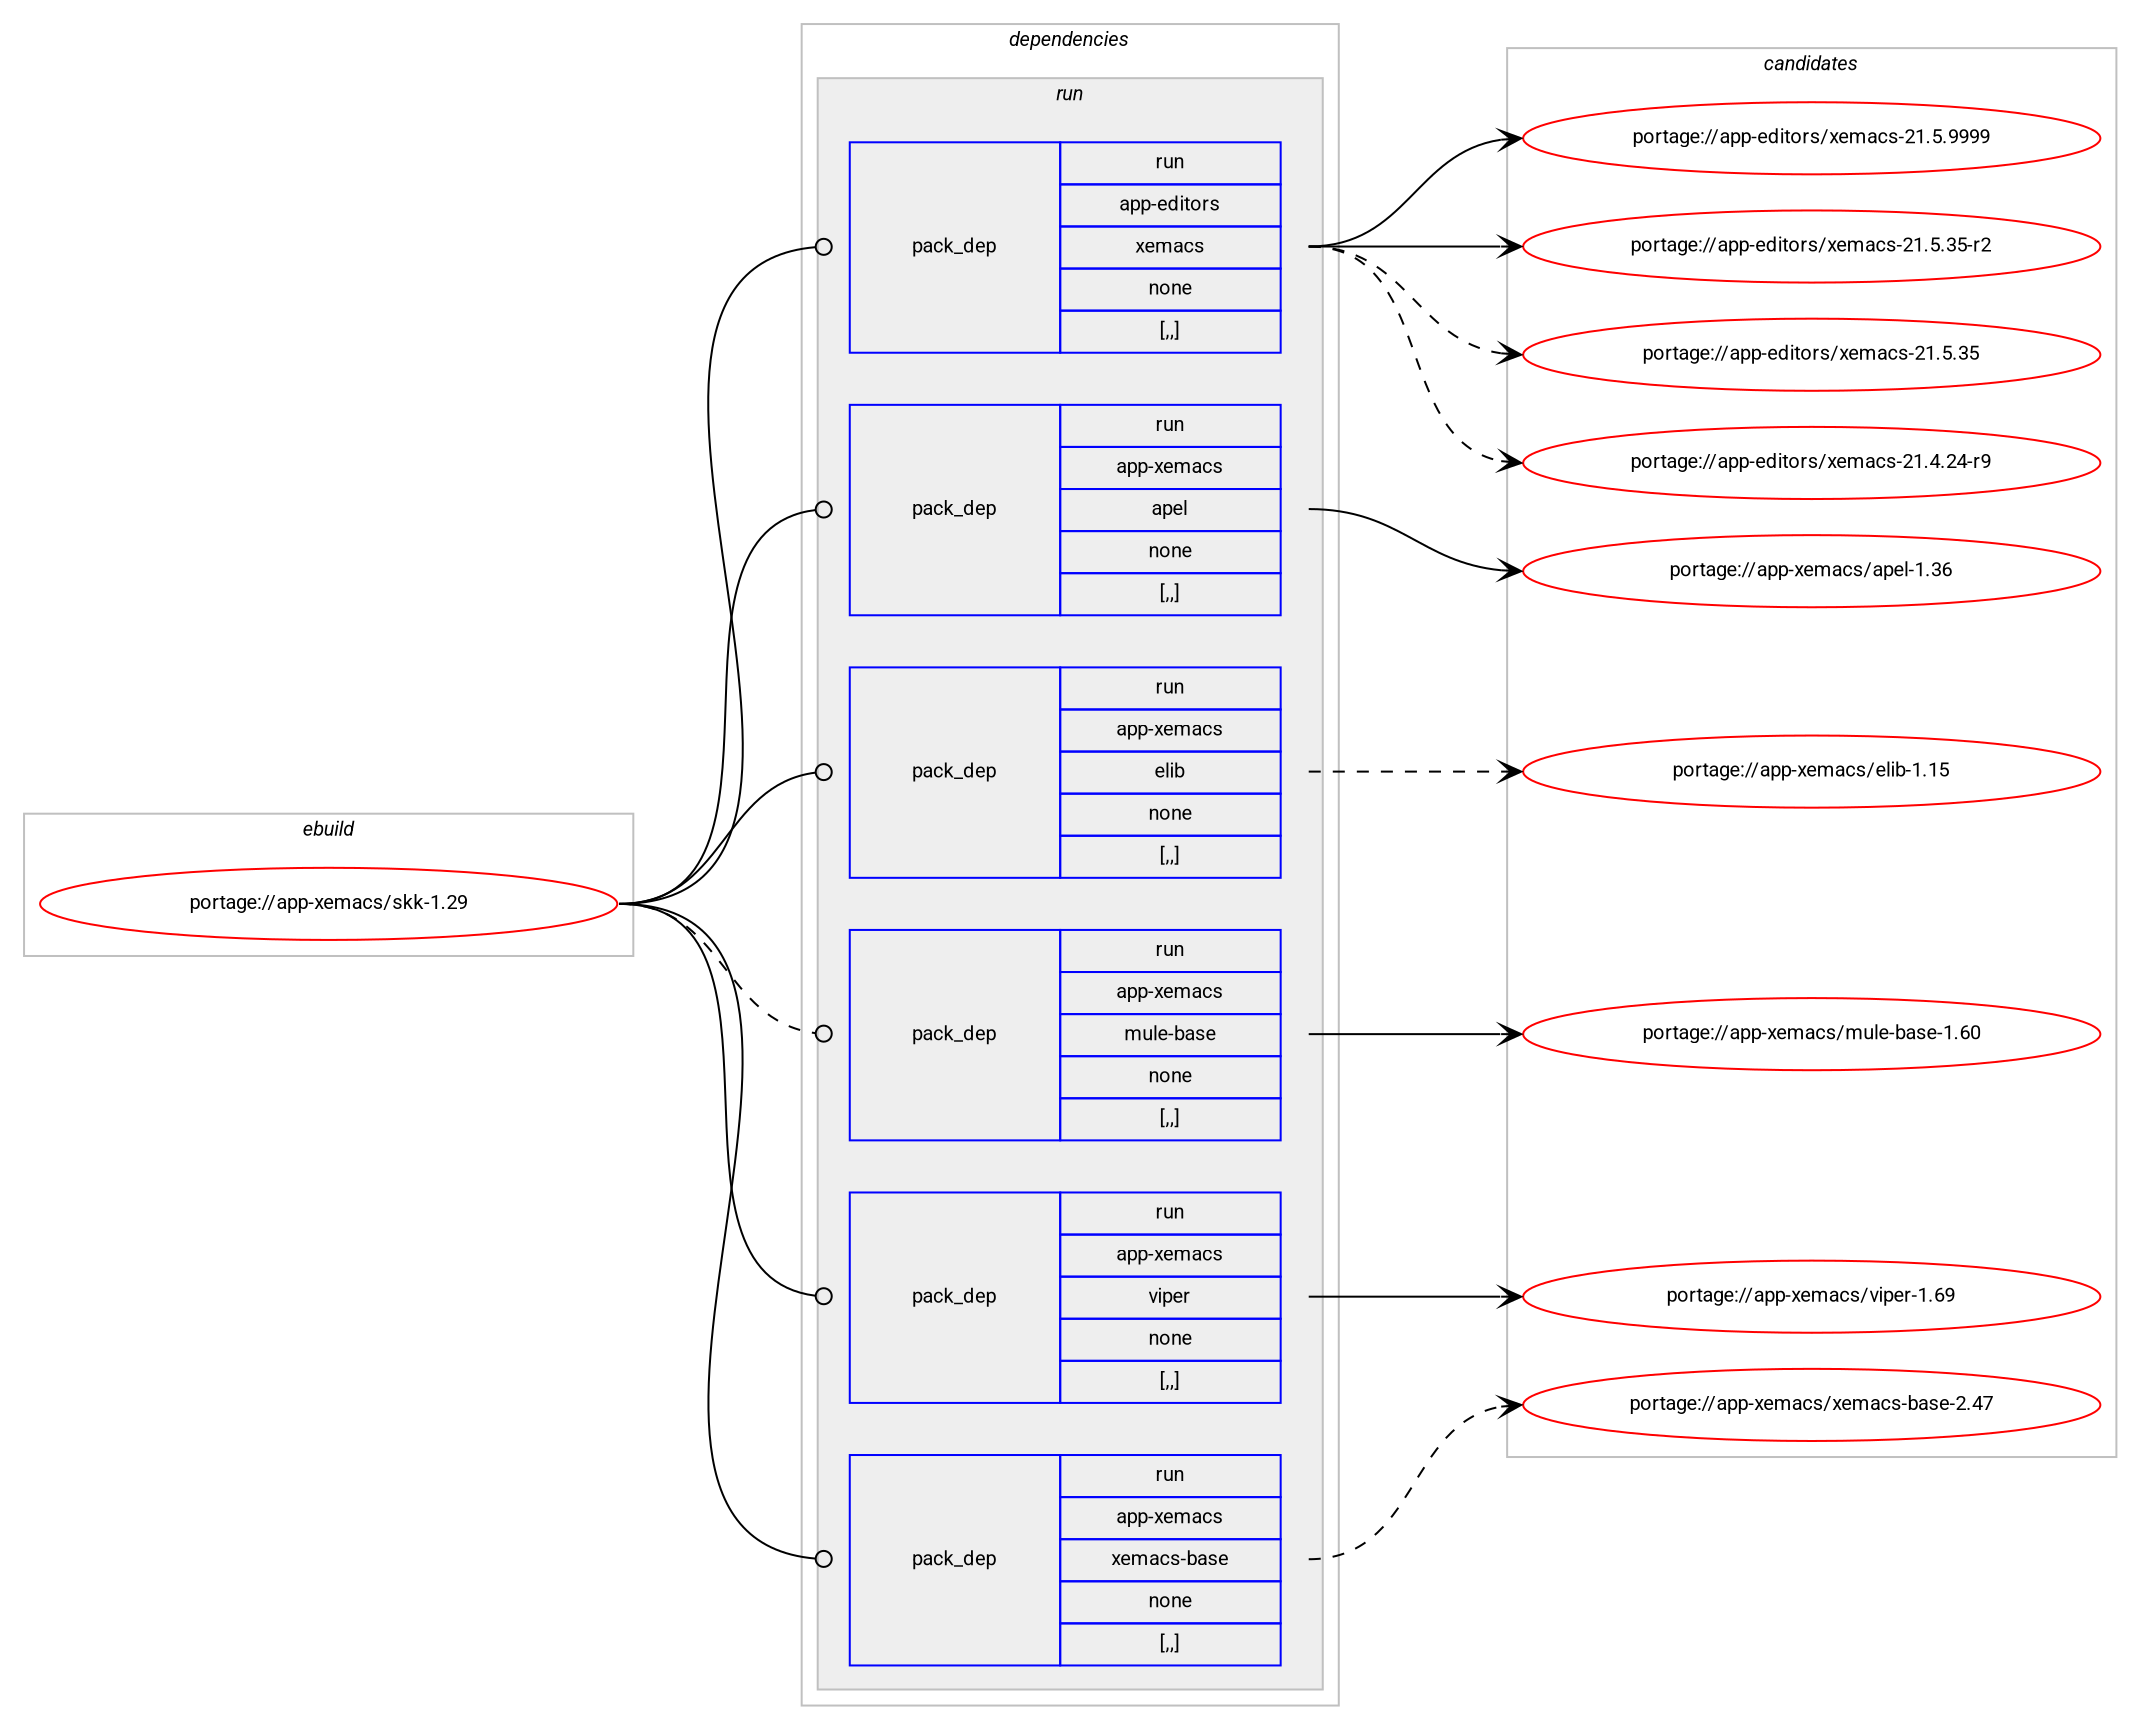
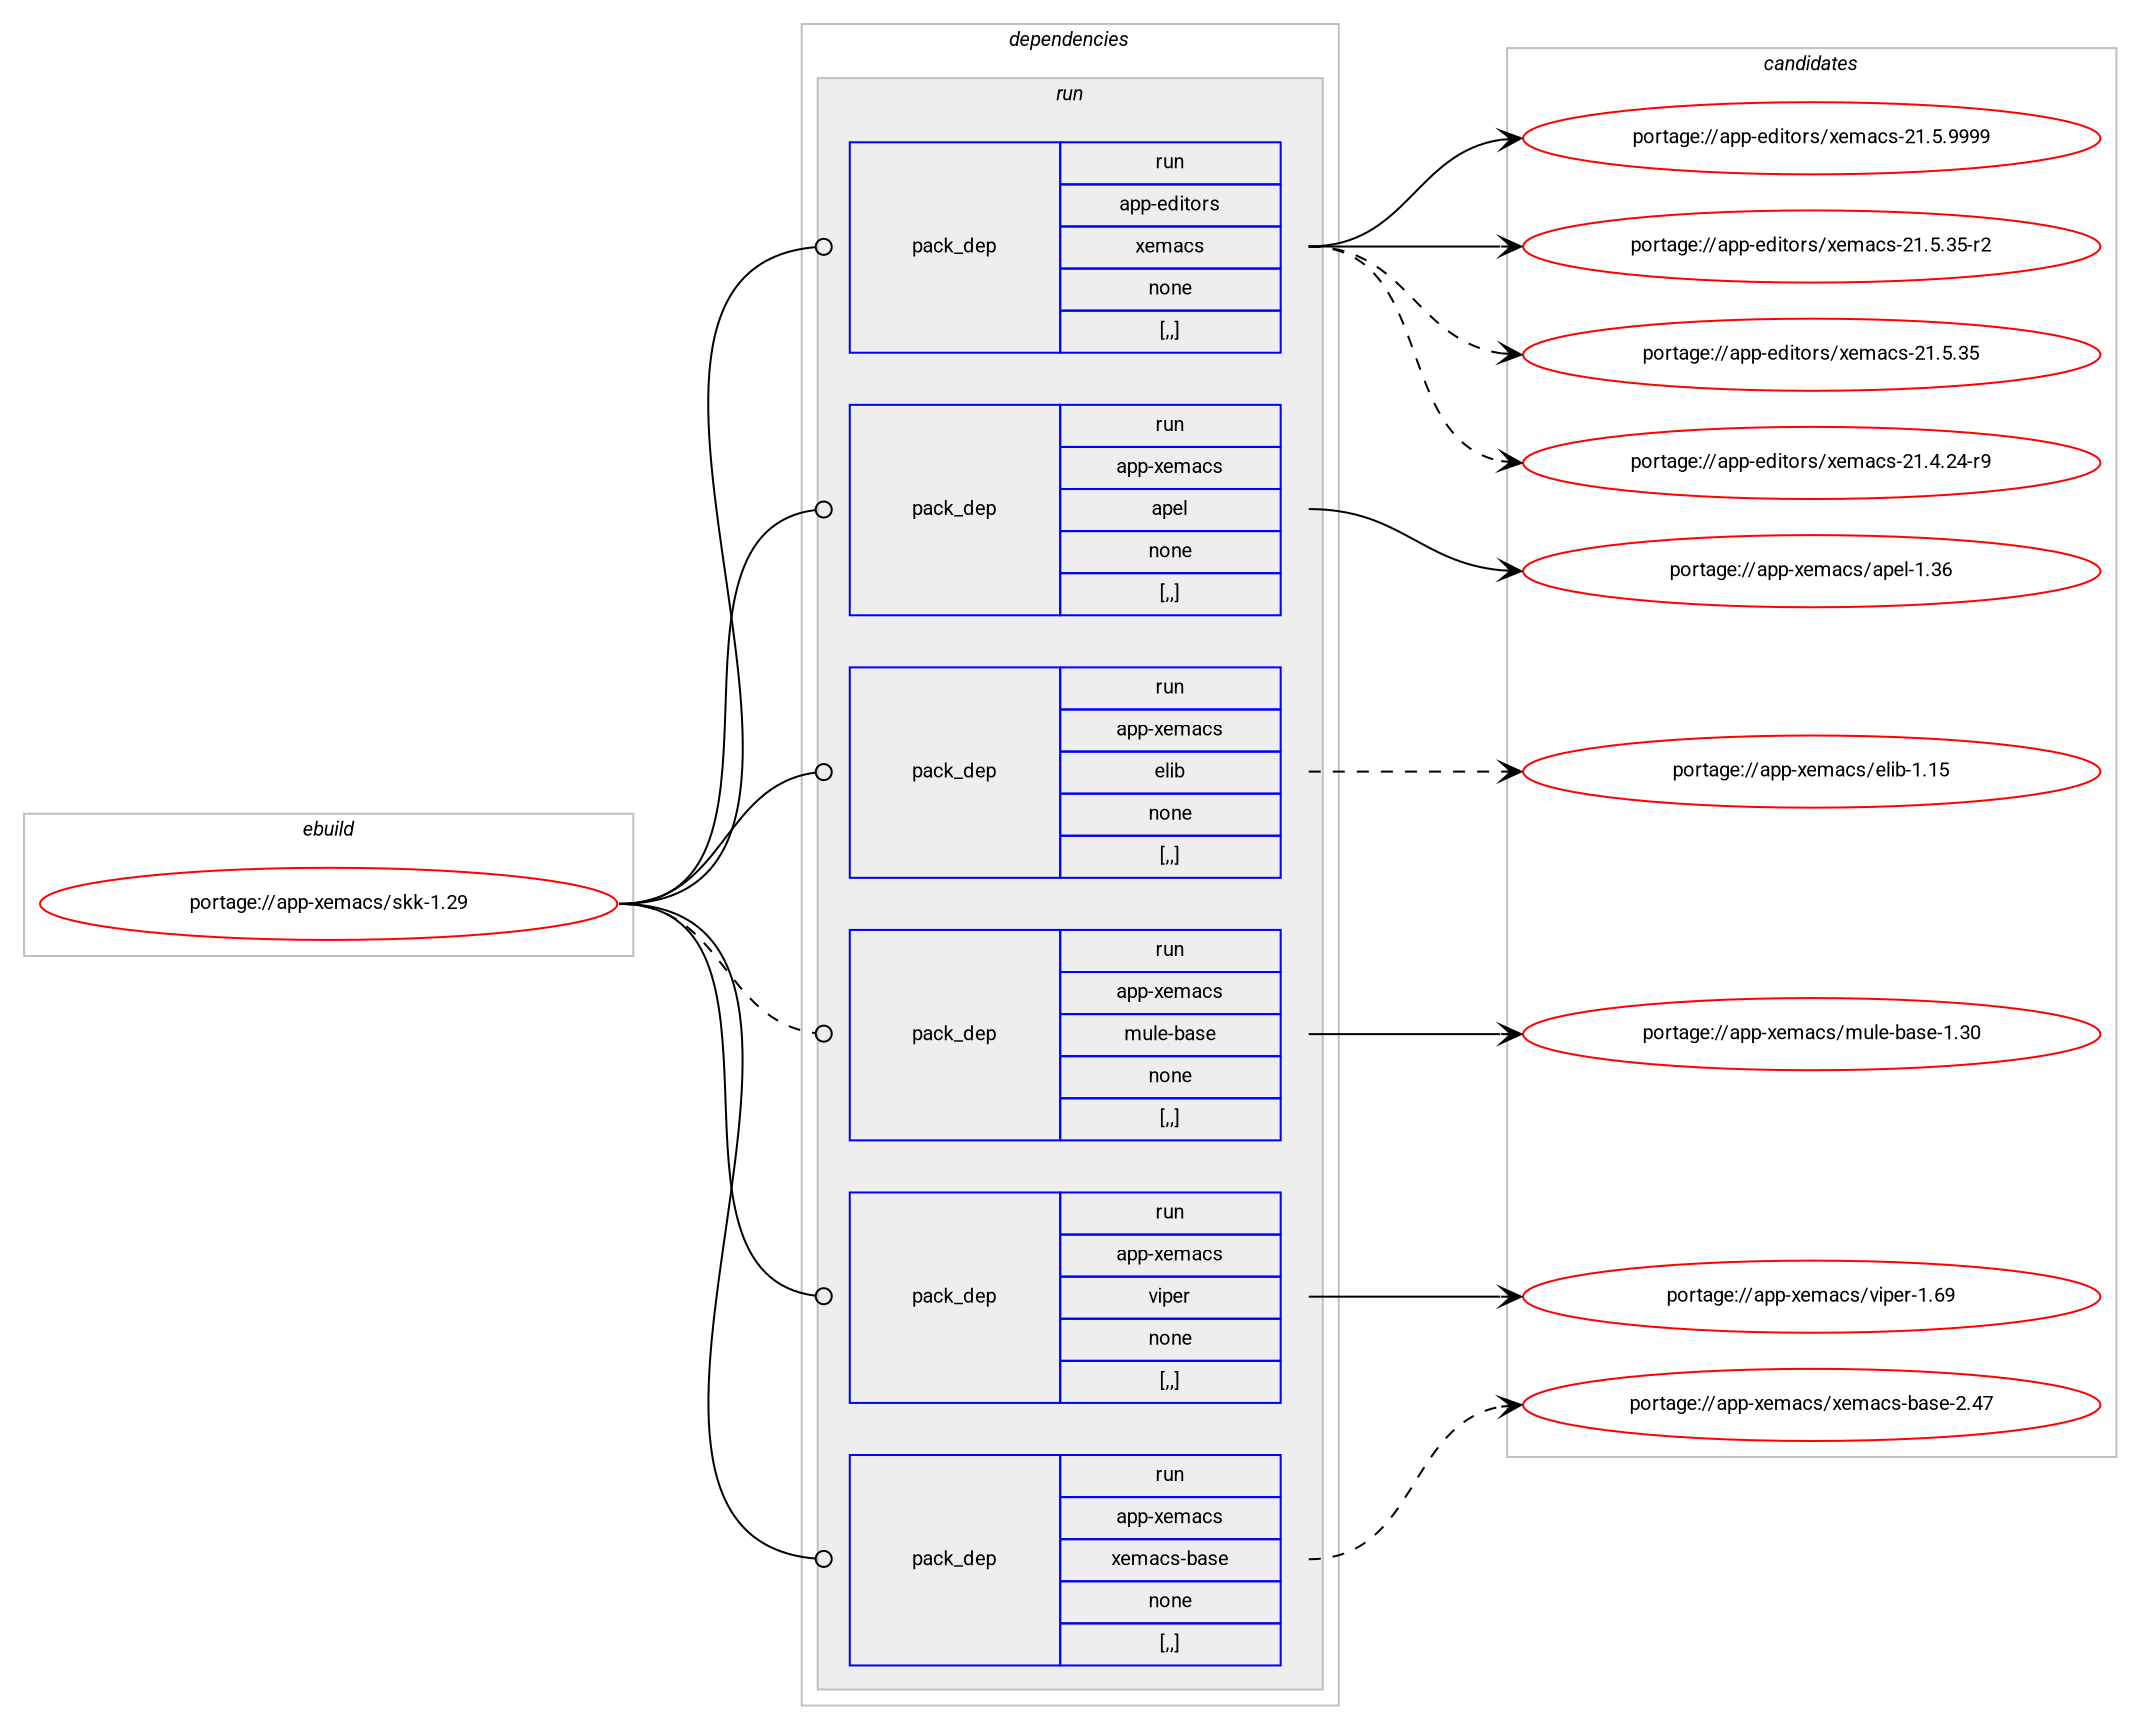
node "portage://app-xemacs/mule-base-1.60": label "portage://app-xemacs/mule-base-1.60" -> "portage://app-xemacs/mule-base-1.30"
